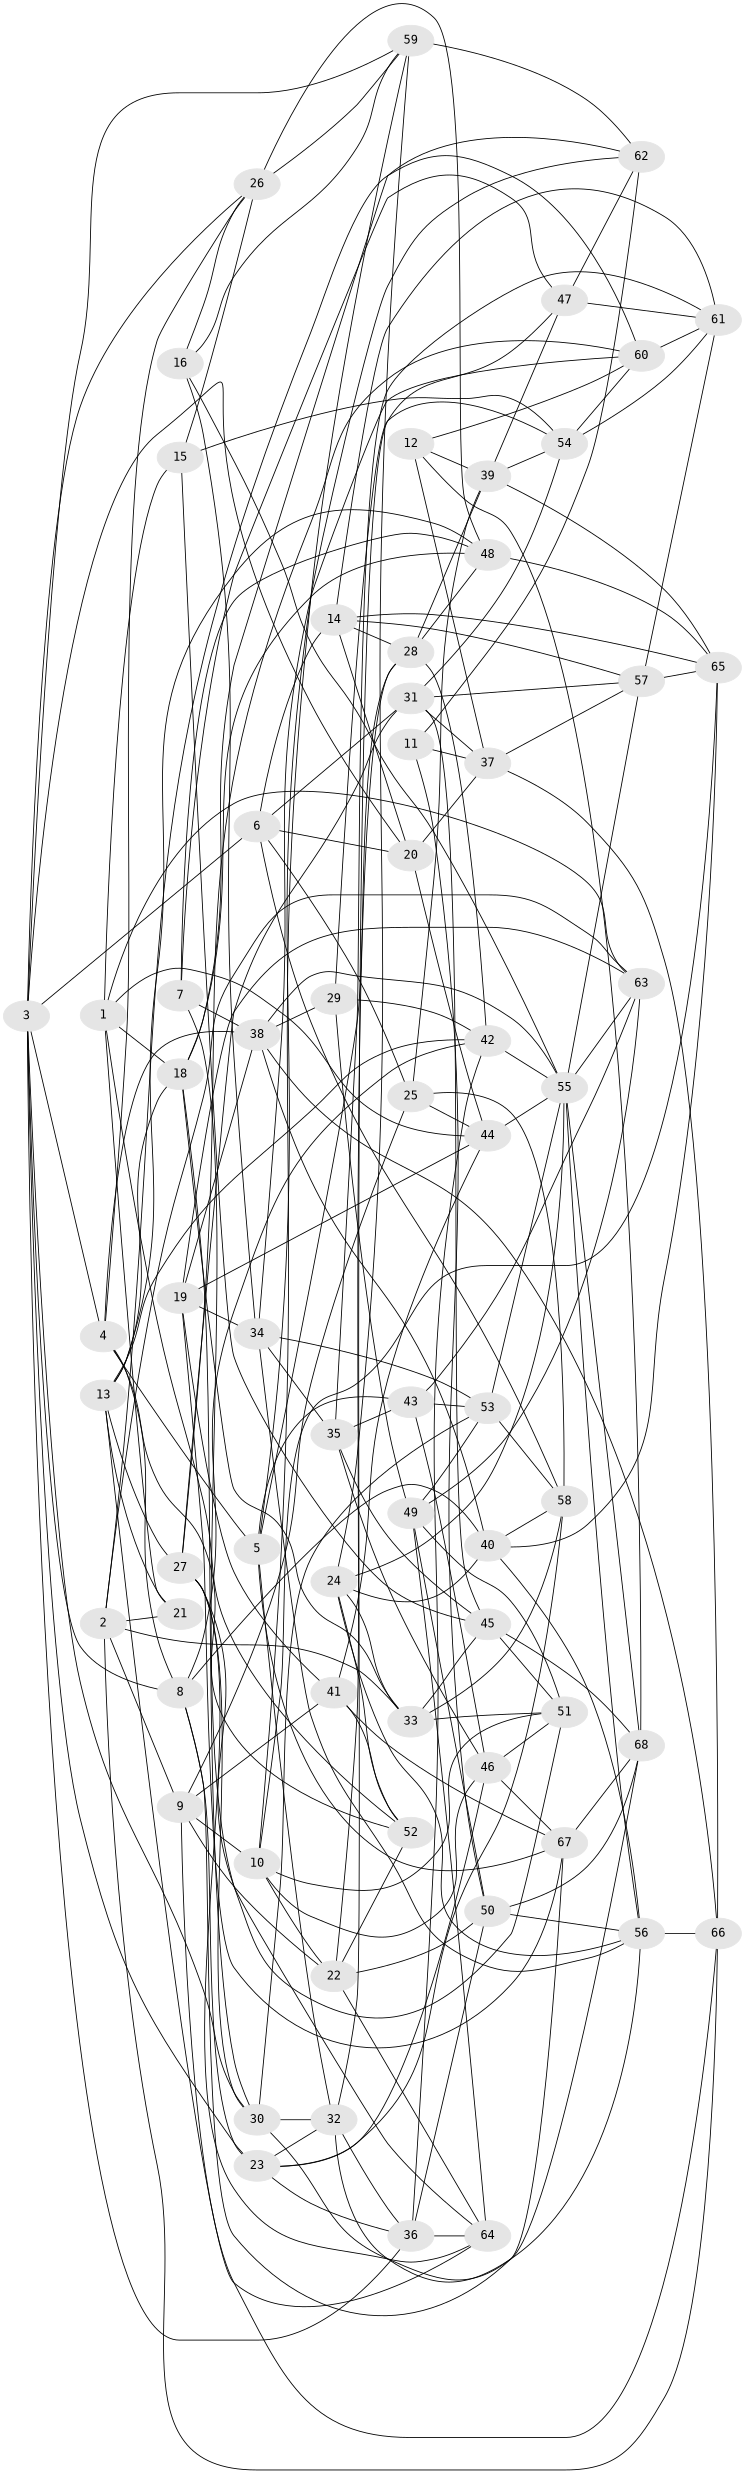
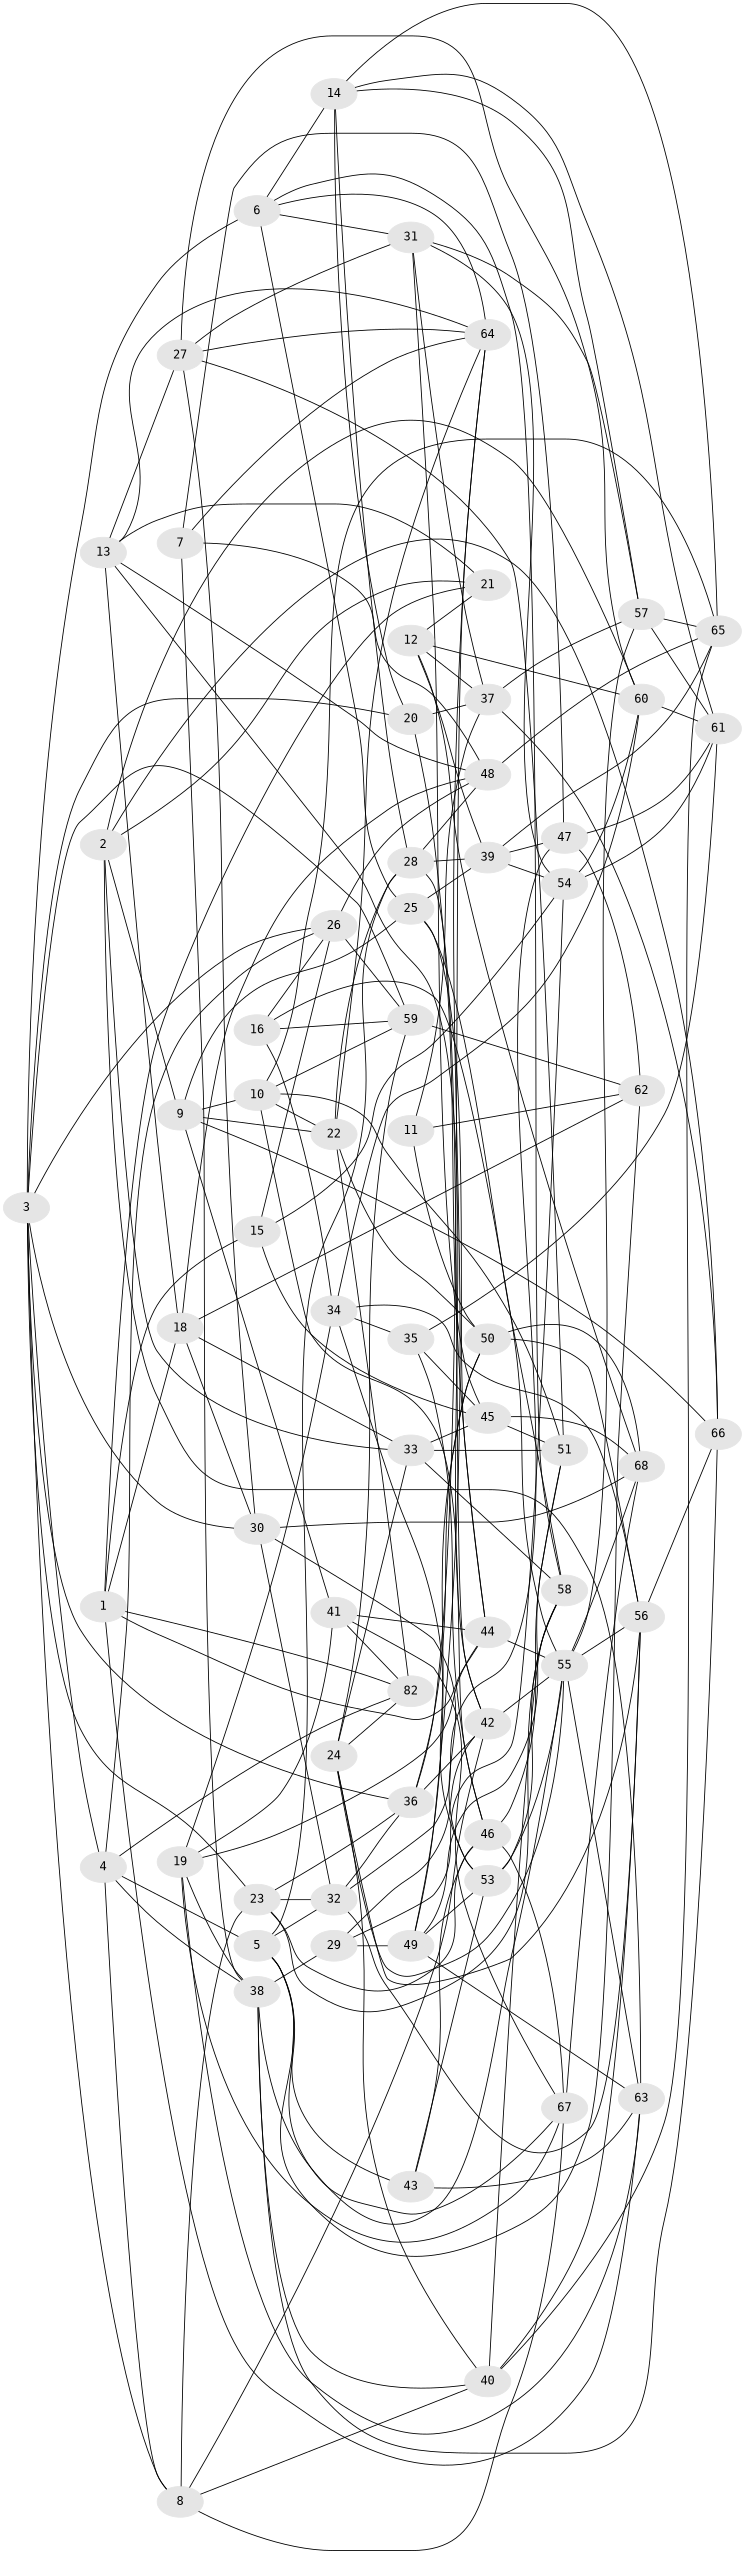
edge "21" -- "12": added
edge "6" -- "20": now "6" -- "64"
edge "43" -- "35": removed
node "52": label "52" -> "82"
